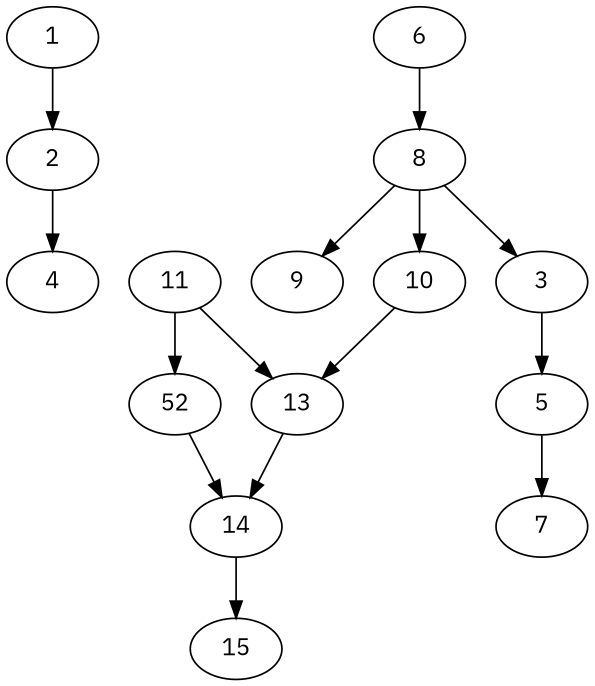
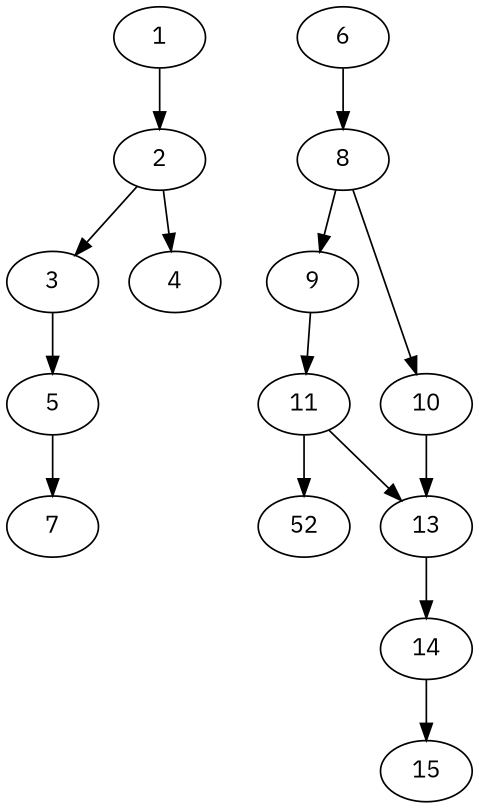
edge "8" -> "3": now "2" -> "3"
edge "9" -> "11": added
edge "52" -> "14": removed
